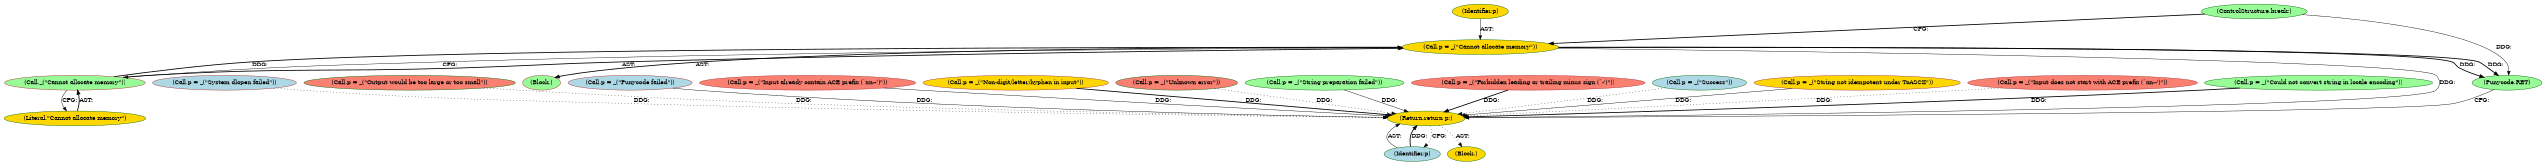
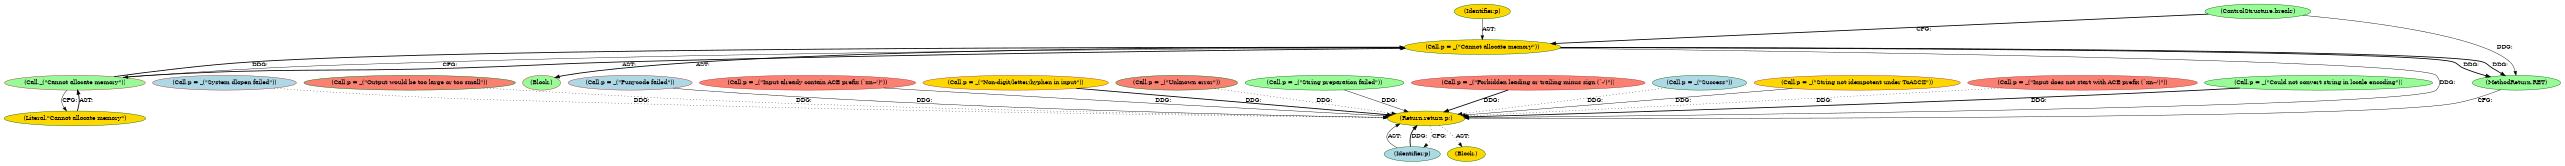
node "(Punycode,RET)": label "(Punycode,RET)" -> "(MethodReturn,RET)"
